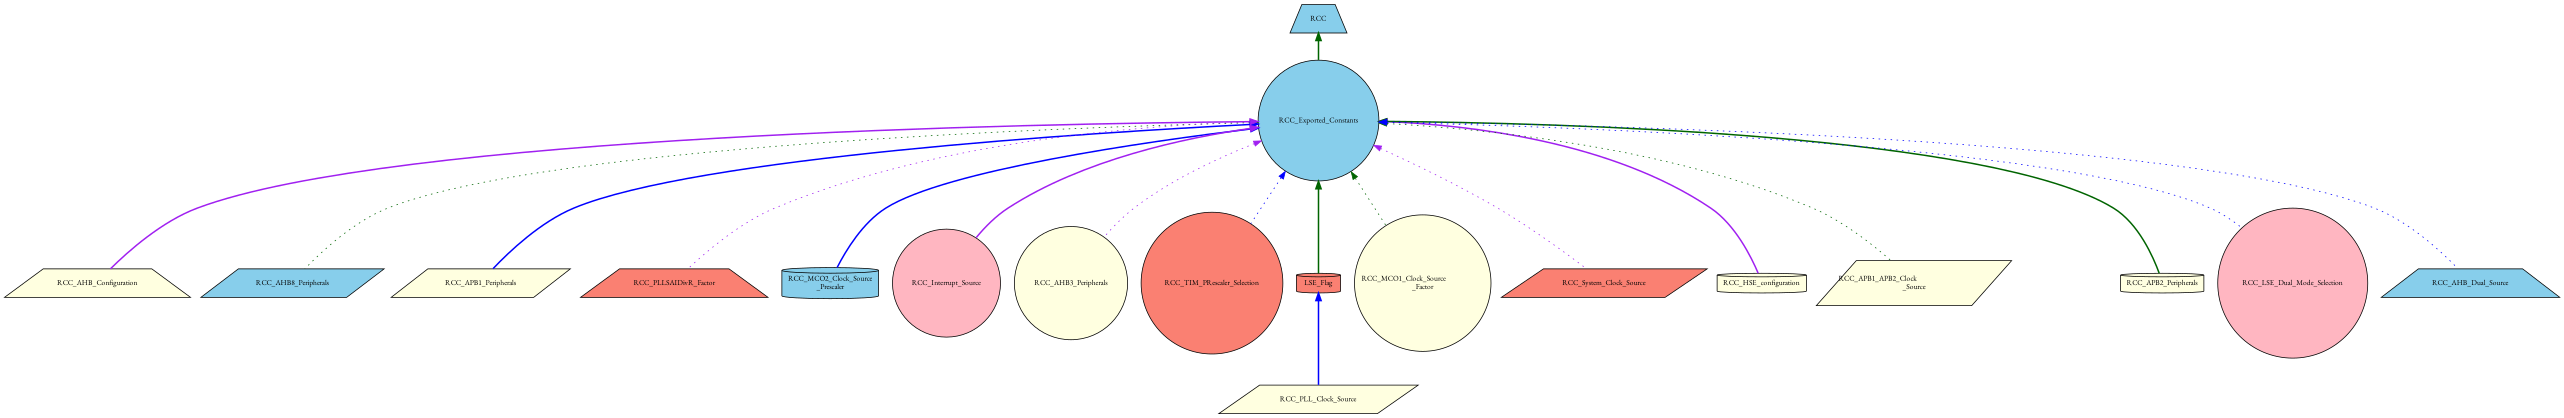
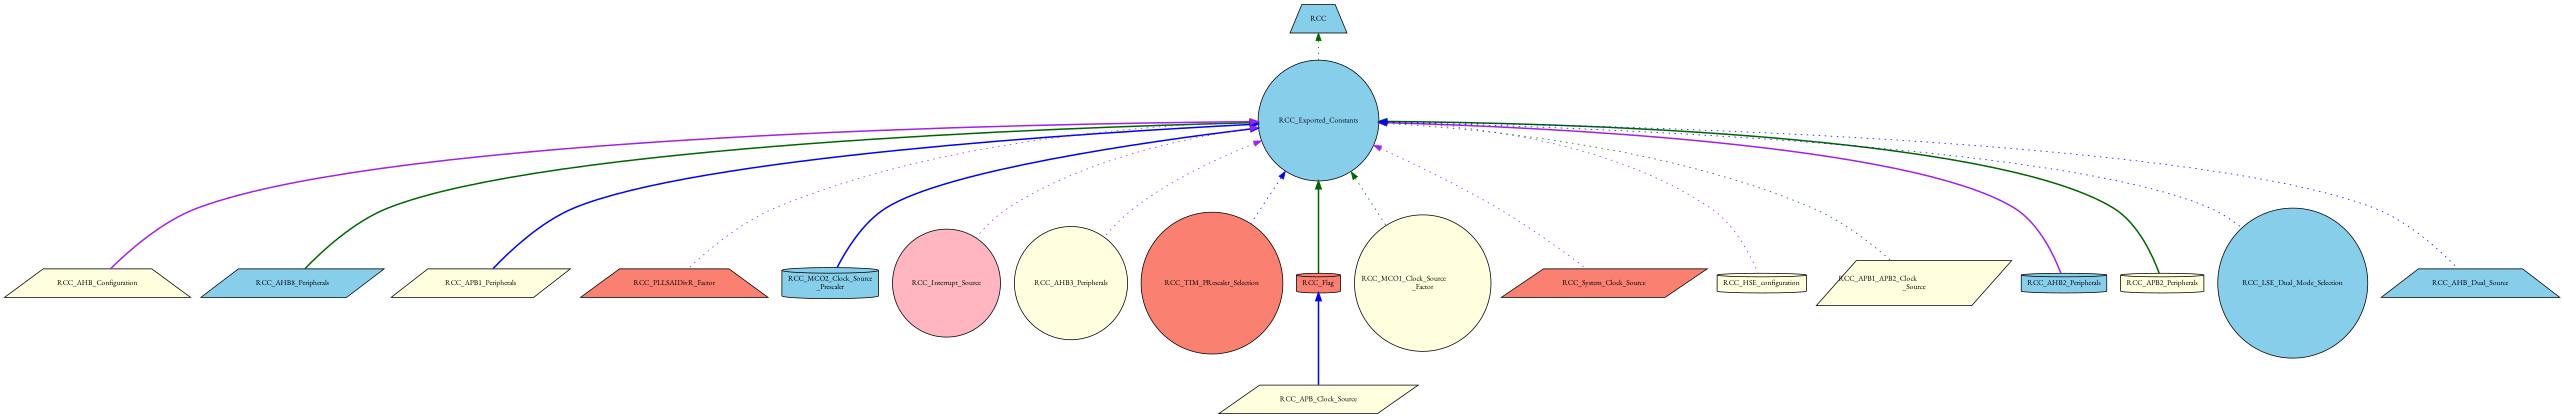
edge "RCC_Exported_Constants" -> "RCC": style bold -> dotted
edge "RCC_AHB8_Peripherals" -> "RCC_Exported_Constants": style dotted -> bold
edge "RCC_HSE_configuration" -> "RCC_Exported_Constants": style bold -> dotted
edge "RCC_Interrupt_Source" -> "RCC_Exported_Constants": style bold -> dotted
node "LSE_Flag": label "LSE_Flag" -> "RCC_Flag"
node "RCC_AHB2_Peripherals": added
node "RCC_LSE_Dual_Mode_Selection": fillcolor lightpink -> skyblue
node "RCC_PLL_Clock_Source": label "RCC_PLL_Clock_Source" -> "RCC_APB_Clock_Source"
